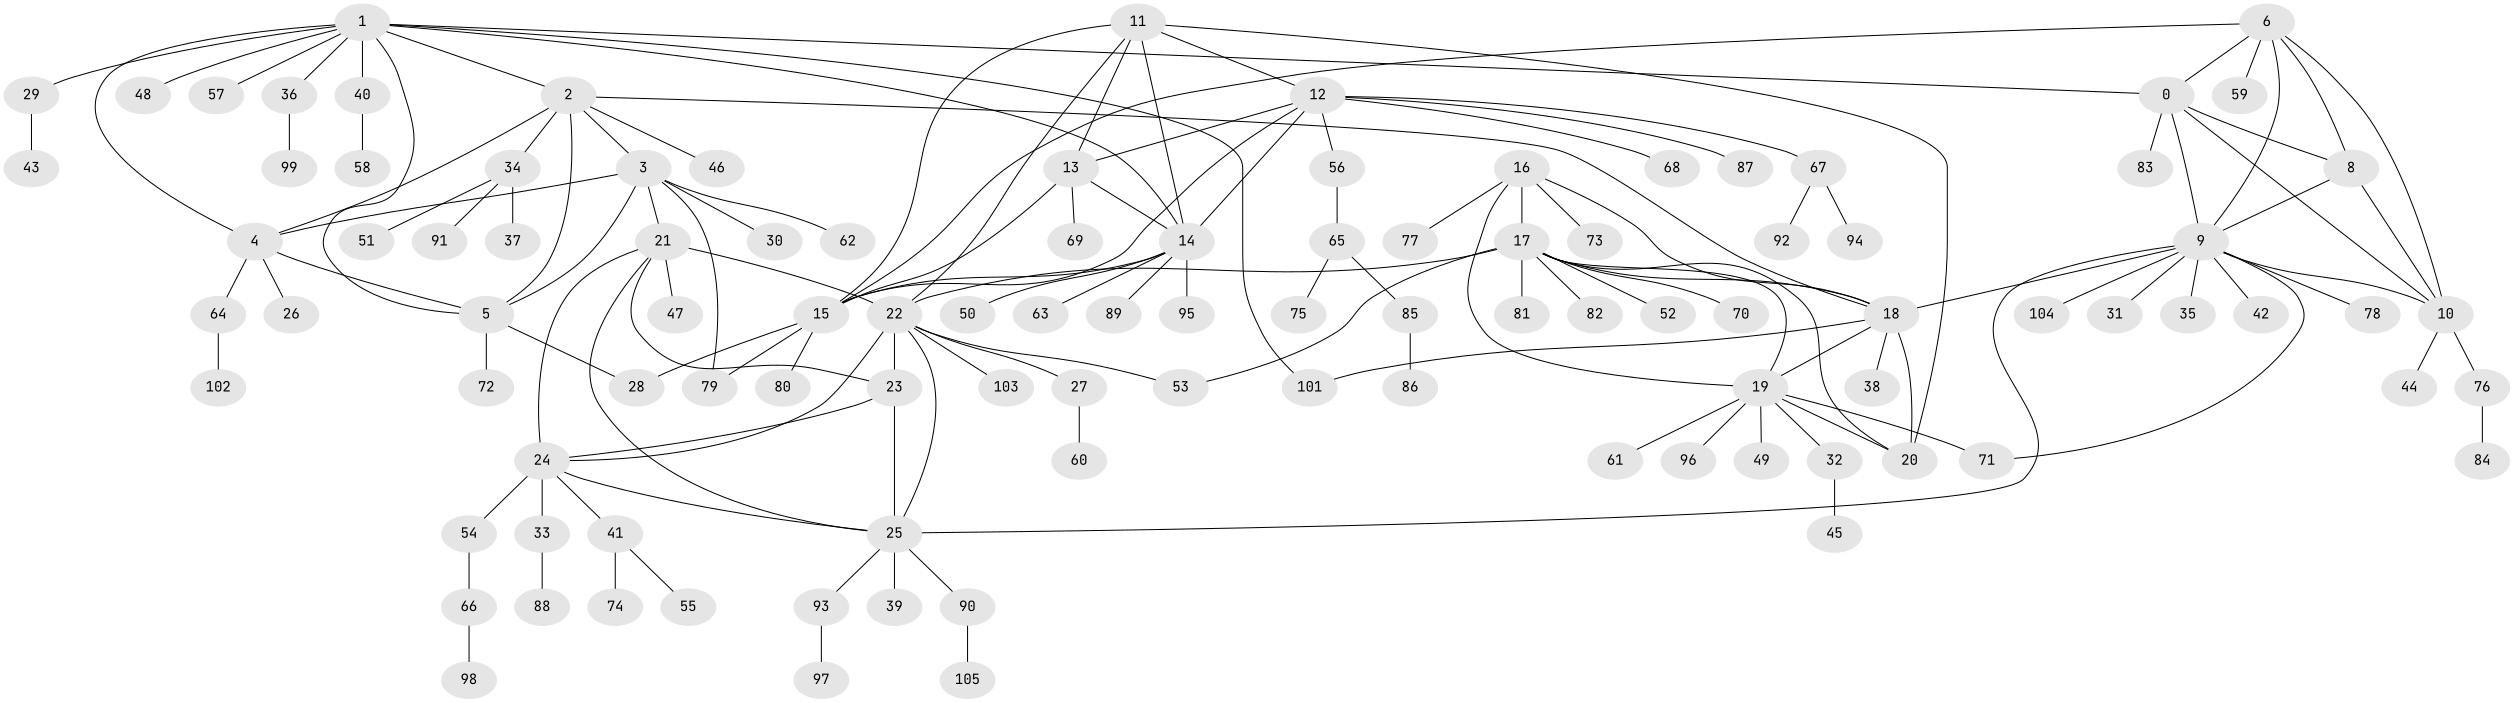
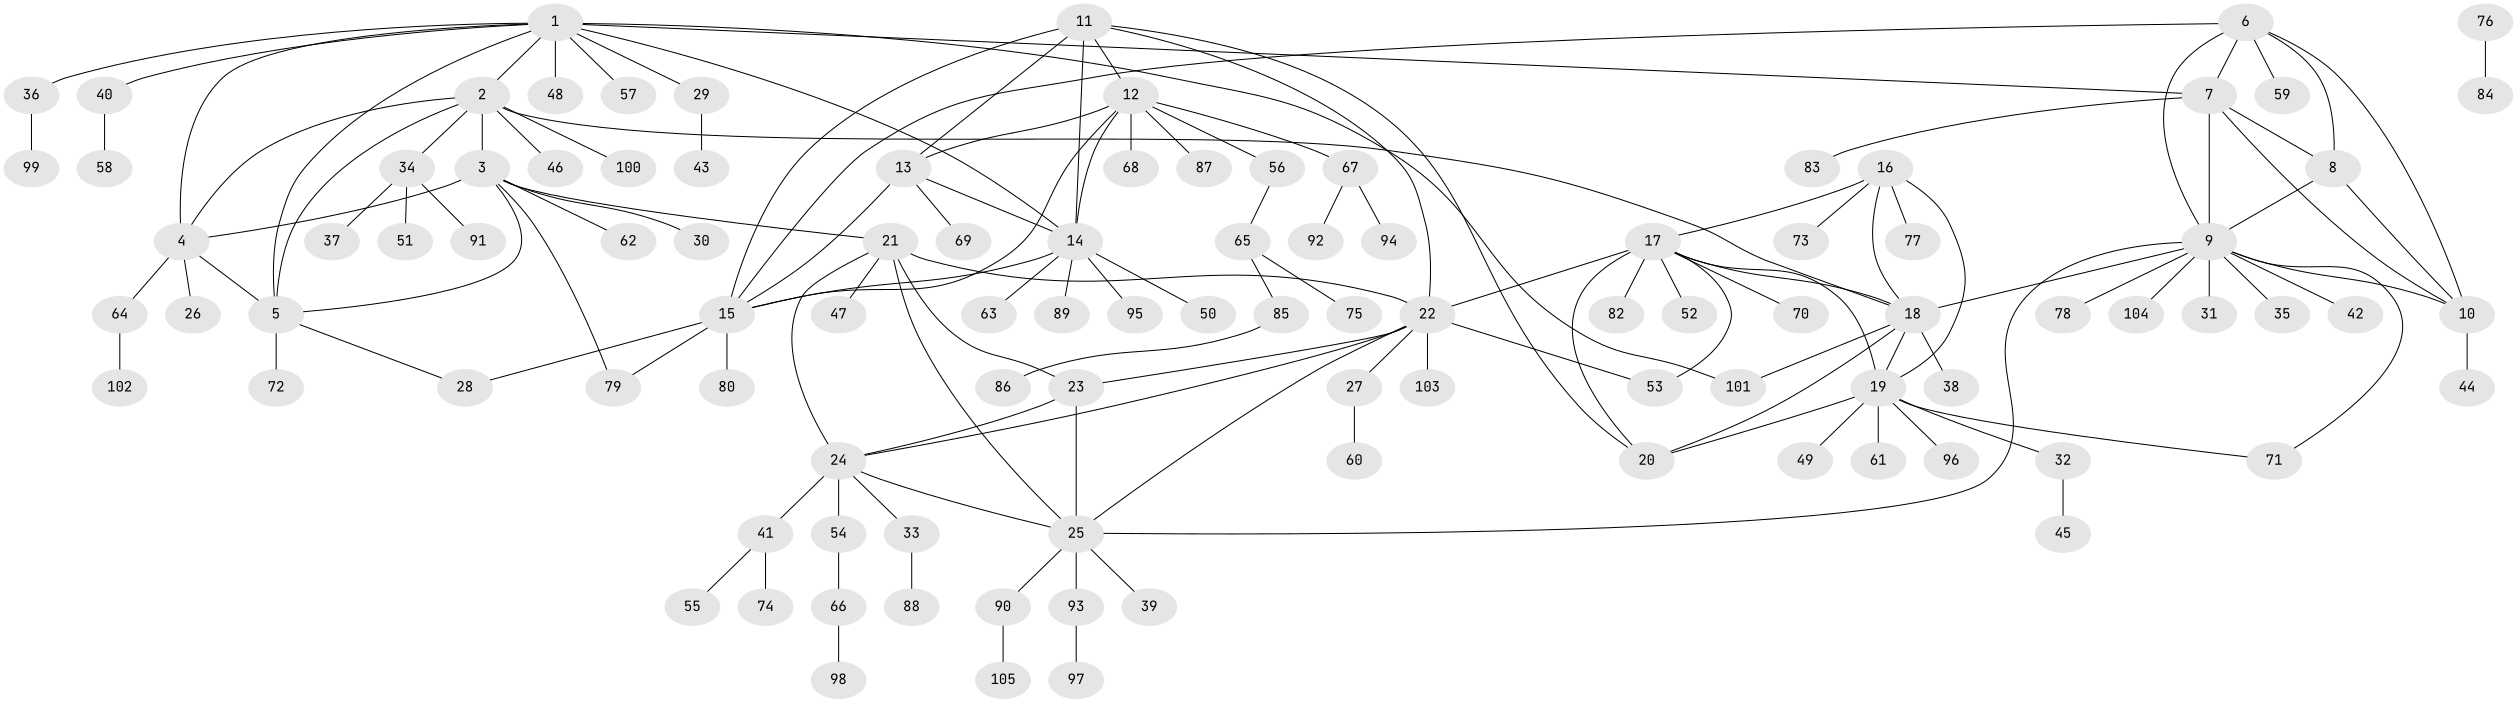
node "0": label "0" -> "7"
node "100": added
node "81": removed
edge "10" -- "76": removed
